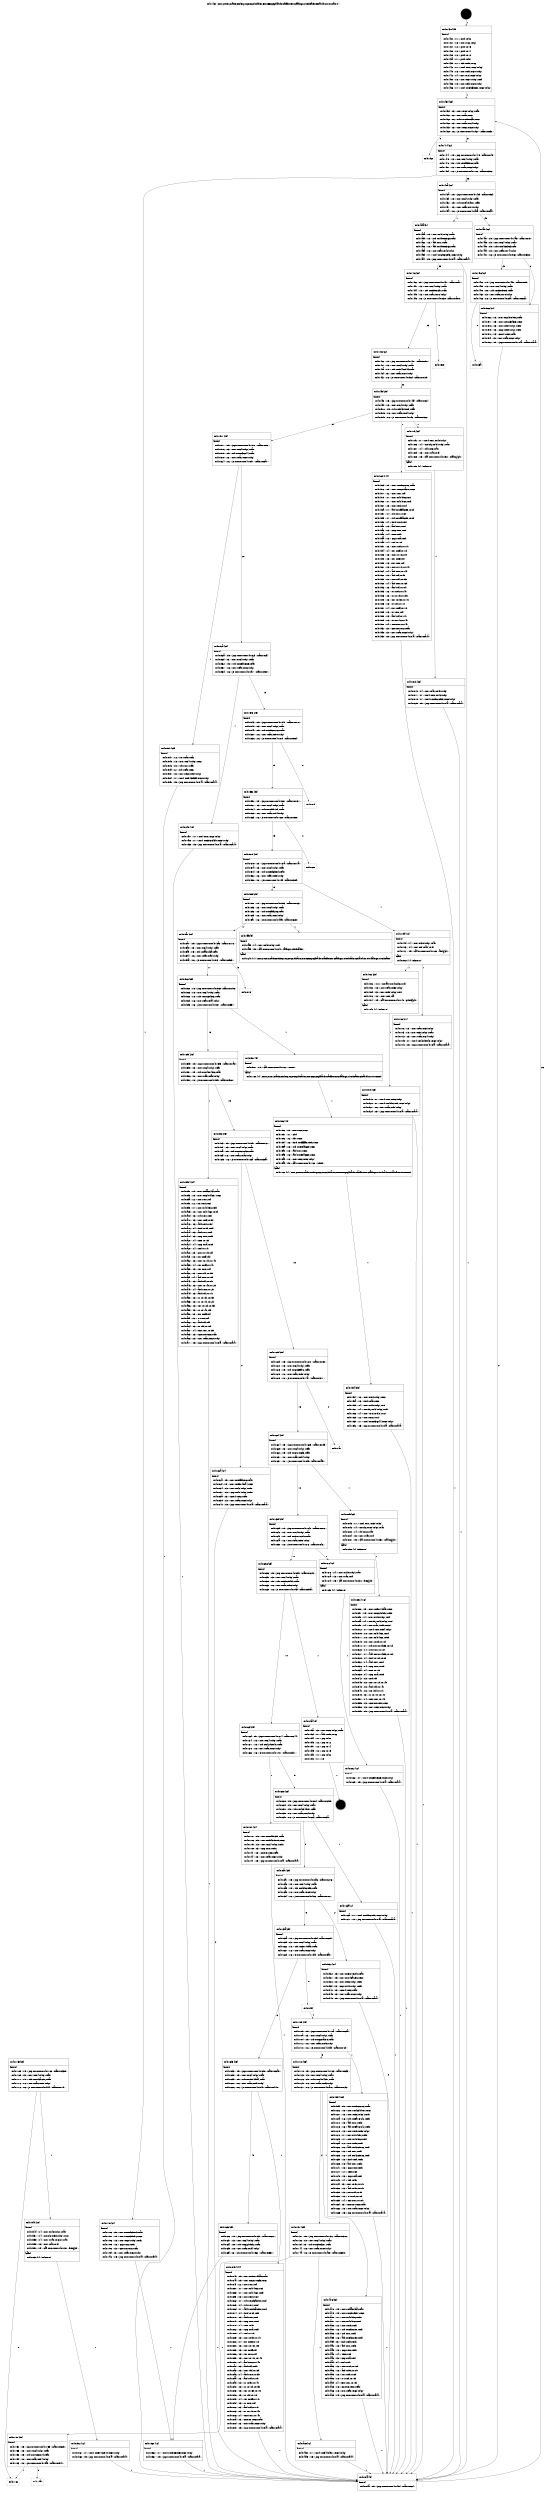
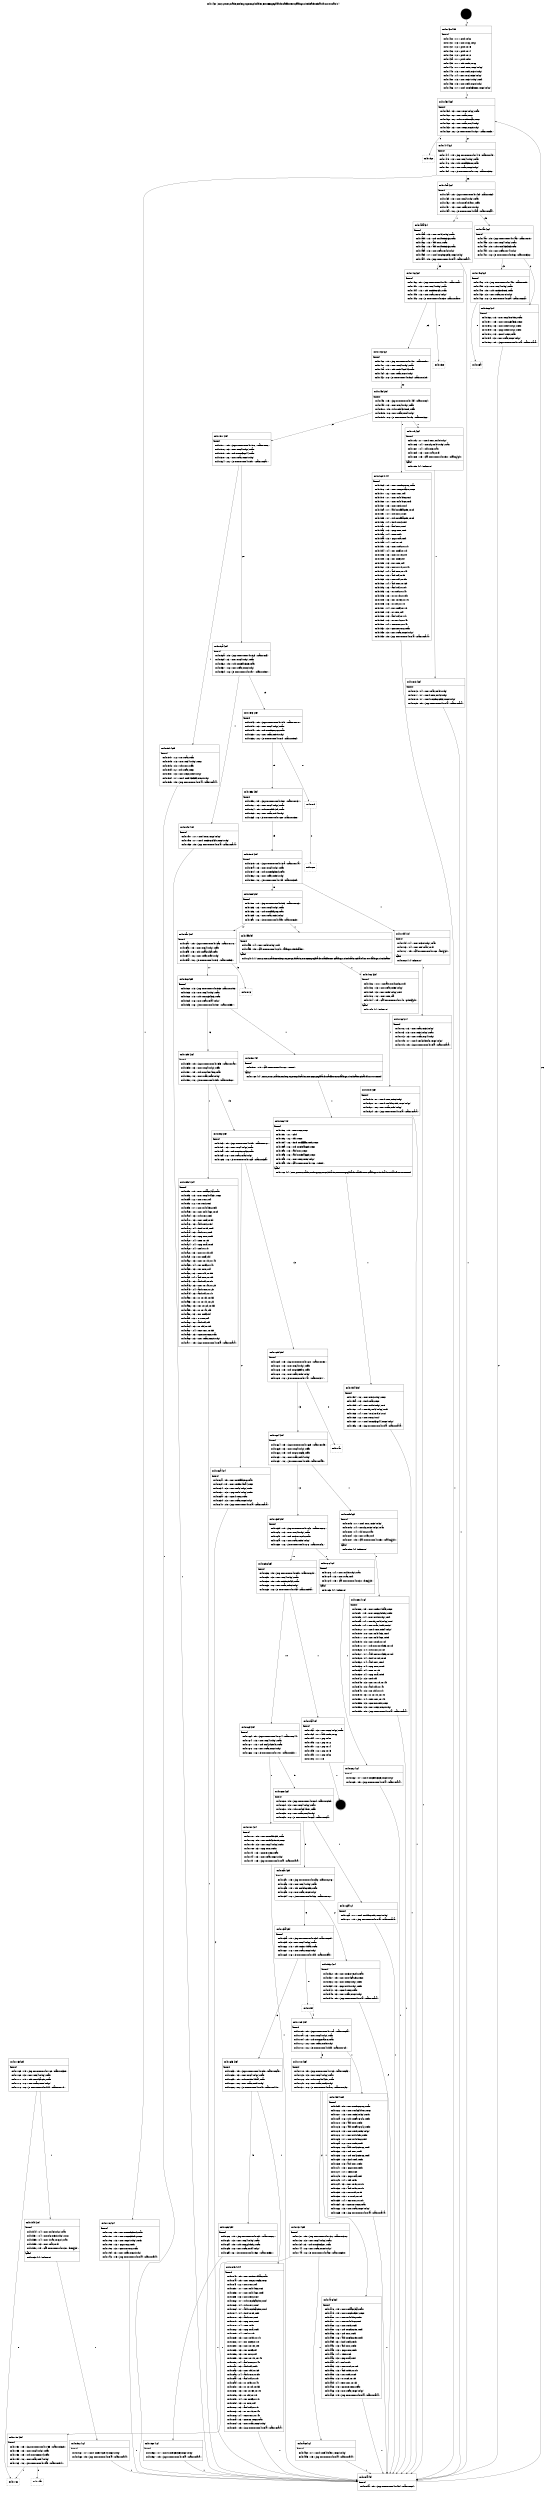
edge "0x40155c [25]" -> "0x401c8e": now "0x401e1f" -> "0x401c8e"
edge "0x4017bf [13]" -> "0x401b02 [23]": now "0x401af9 [9]" -> "0x401b02 [23]"
edge "0x40178c [27]" -> "0x401960 [12]": now "0x40178c [27]" -> "0x401e4a [5]"
